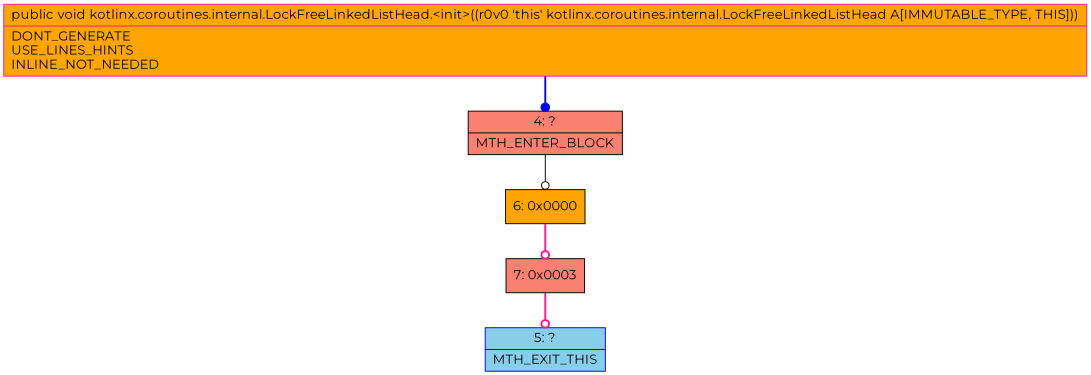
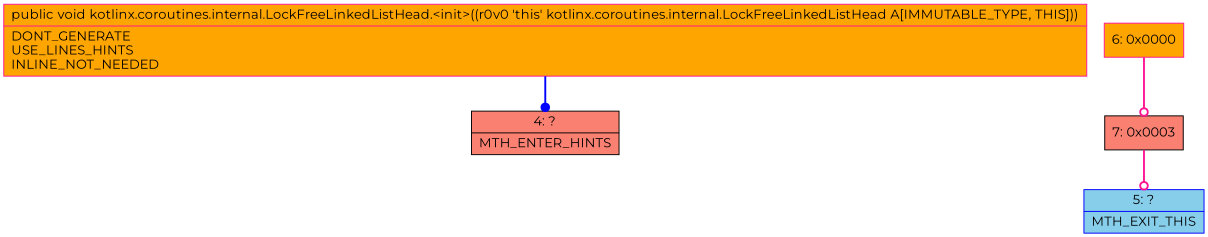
node "4: ?": text "MTH_ENTER_BLOCK" -> "MTH_ENTER_HINTS"
edge "4: ?" -> "6: 0x0000": removed
node "6: 0x0000": color black -> deeppink
